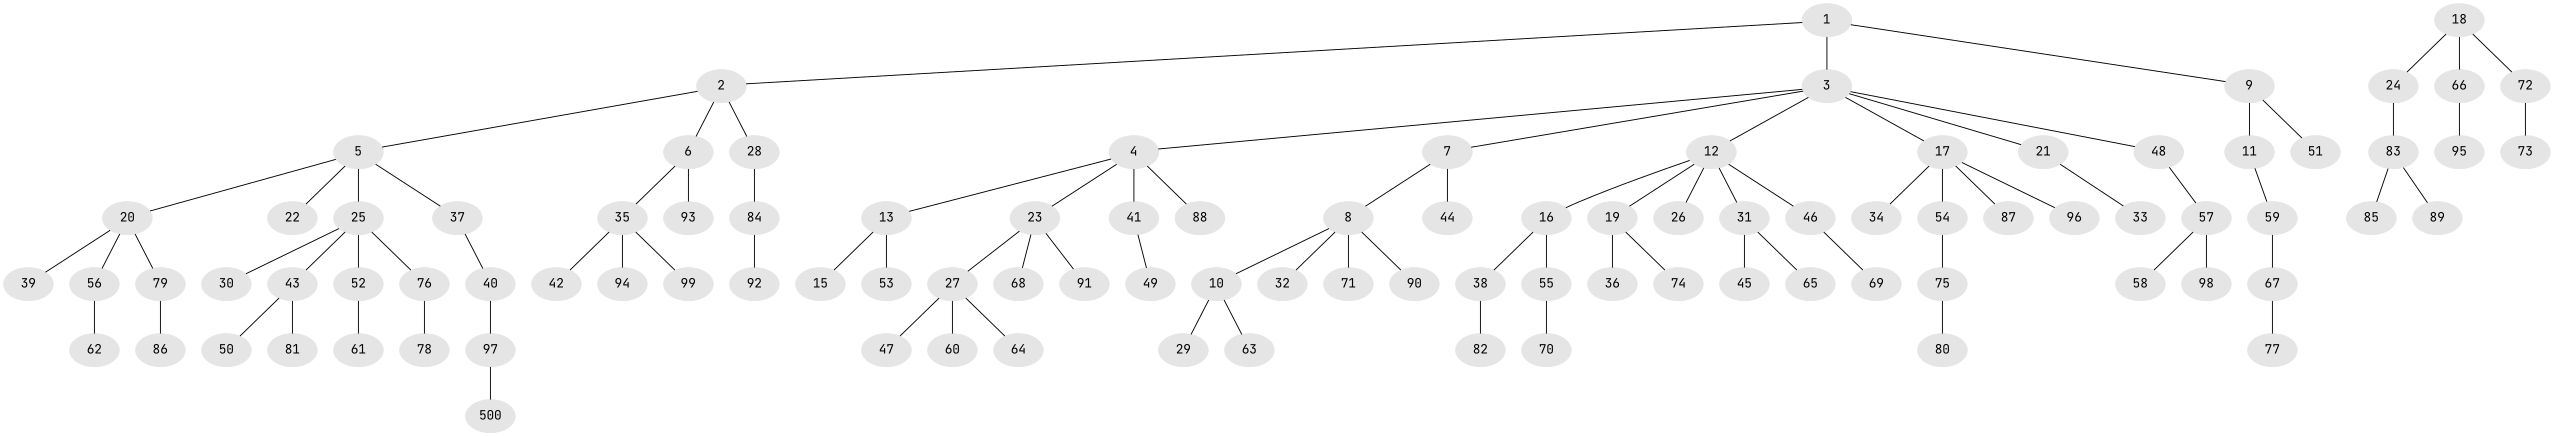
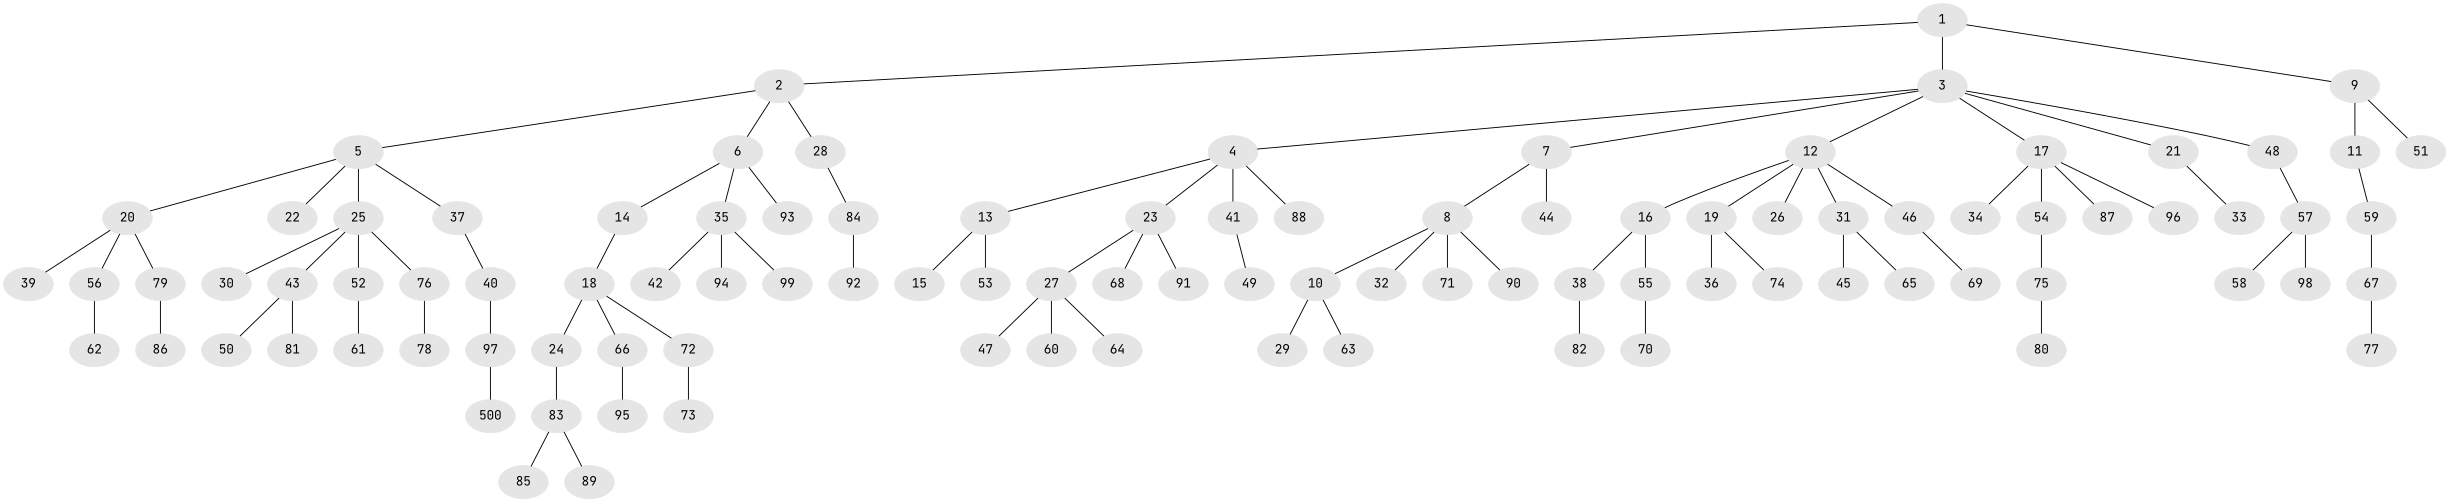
node "14": added
